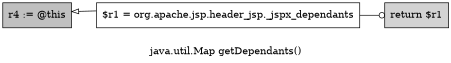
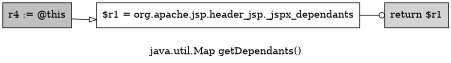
edge "$r1 = org.apache.jsp.header_jsp._jspx_dependants" -> "r4 := @this": reversed
